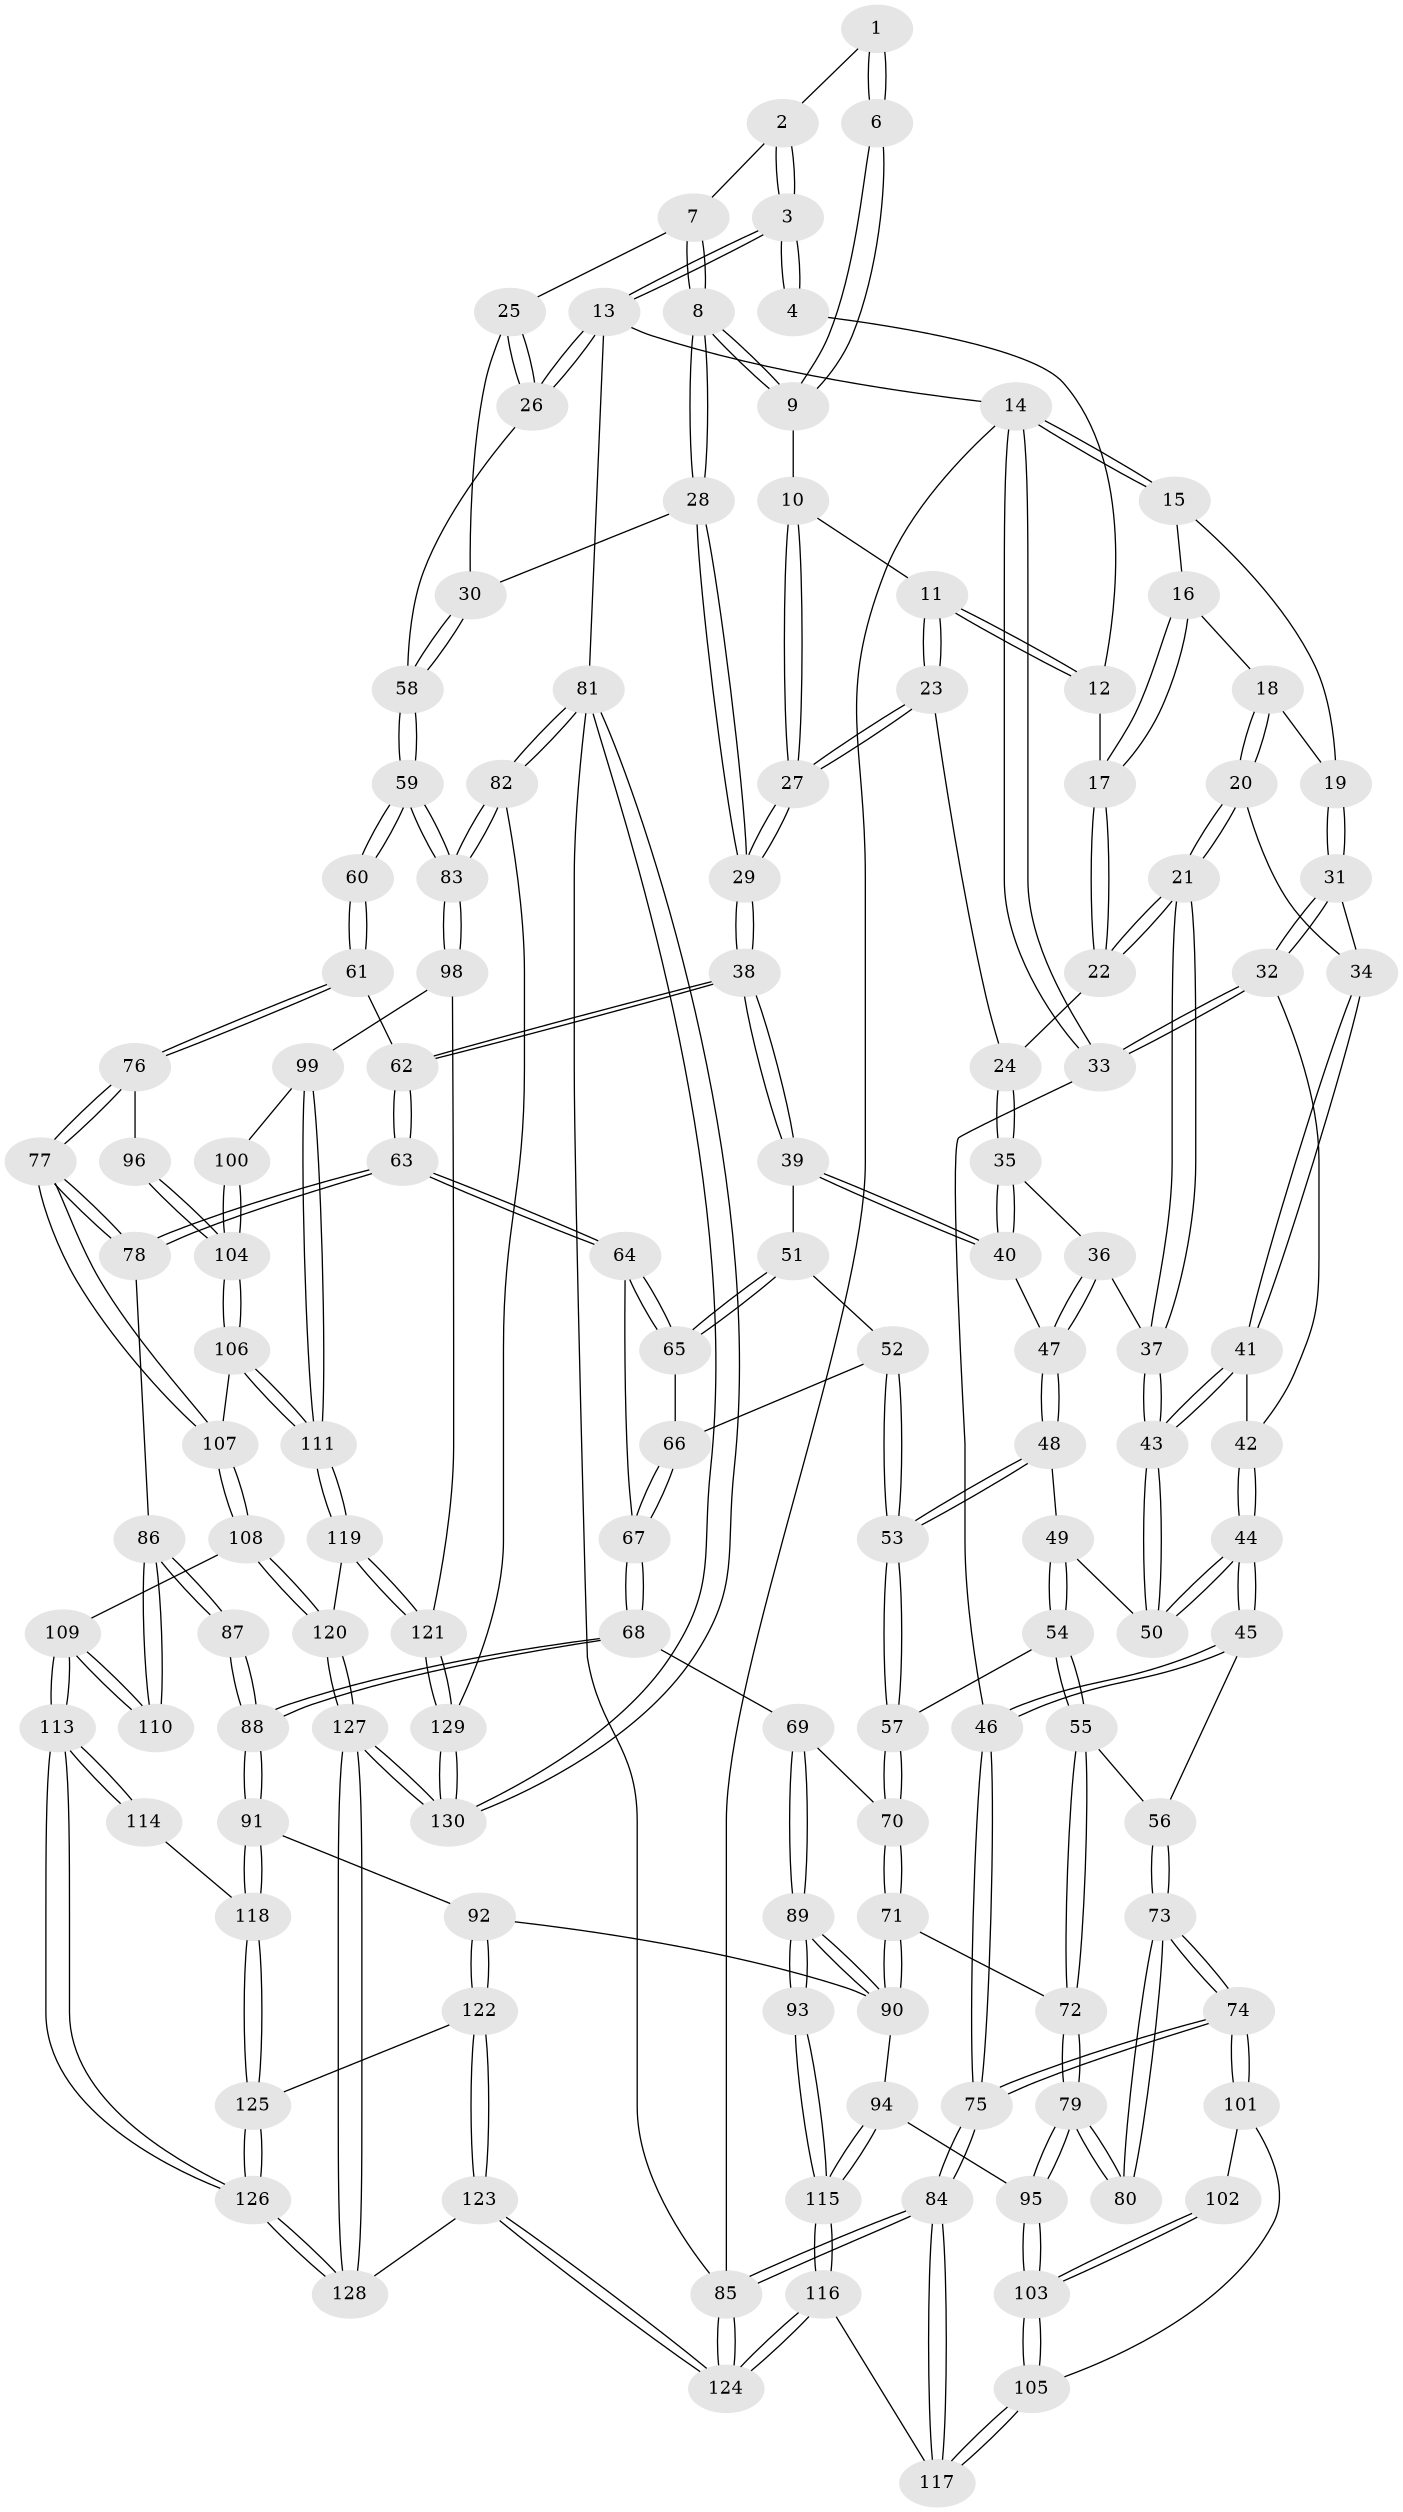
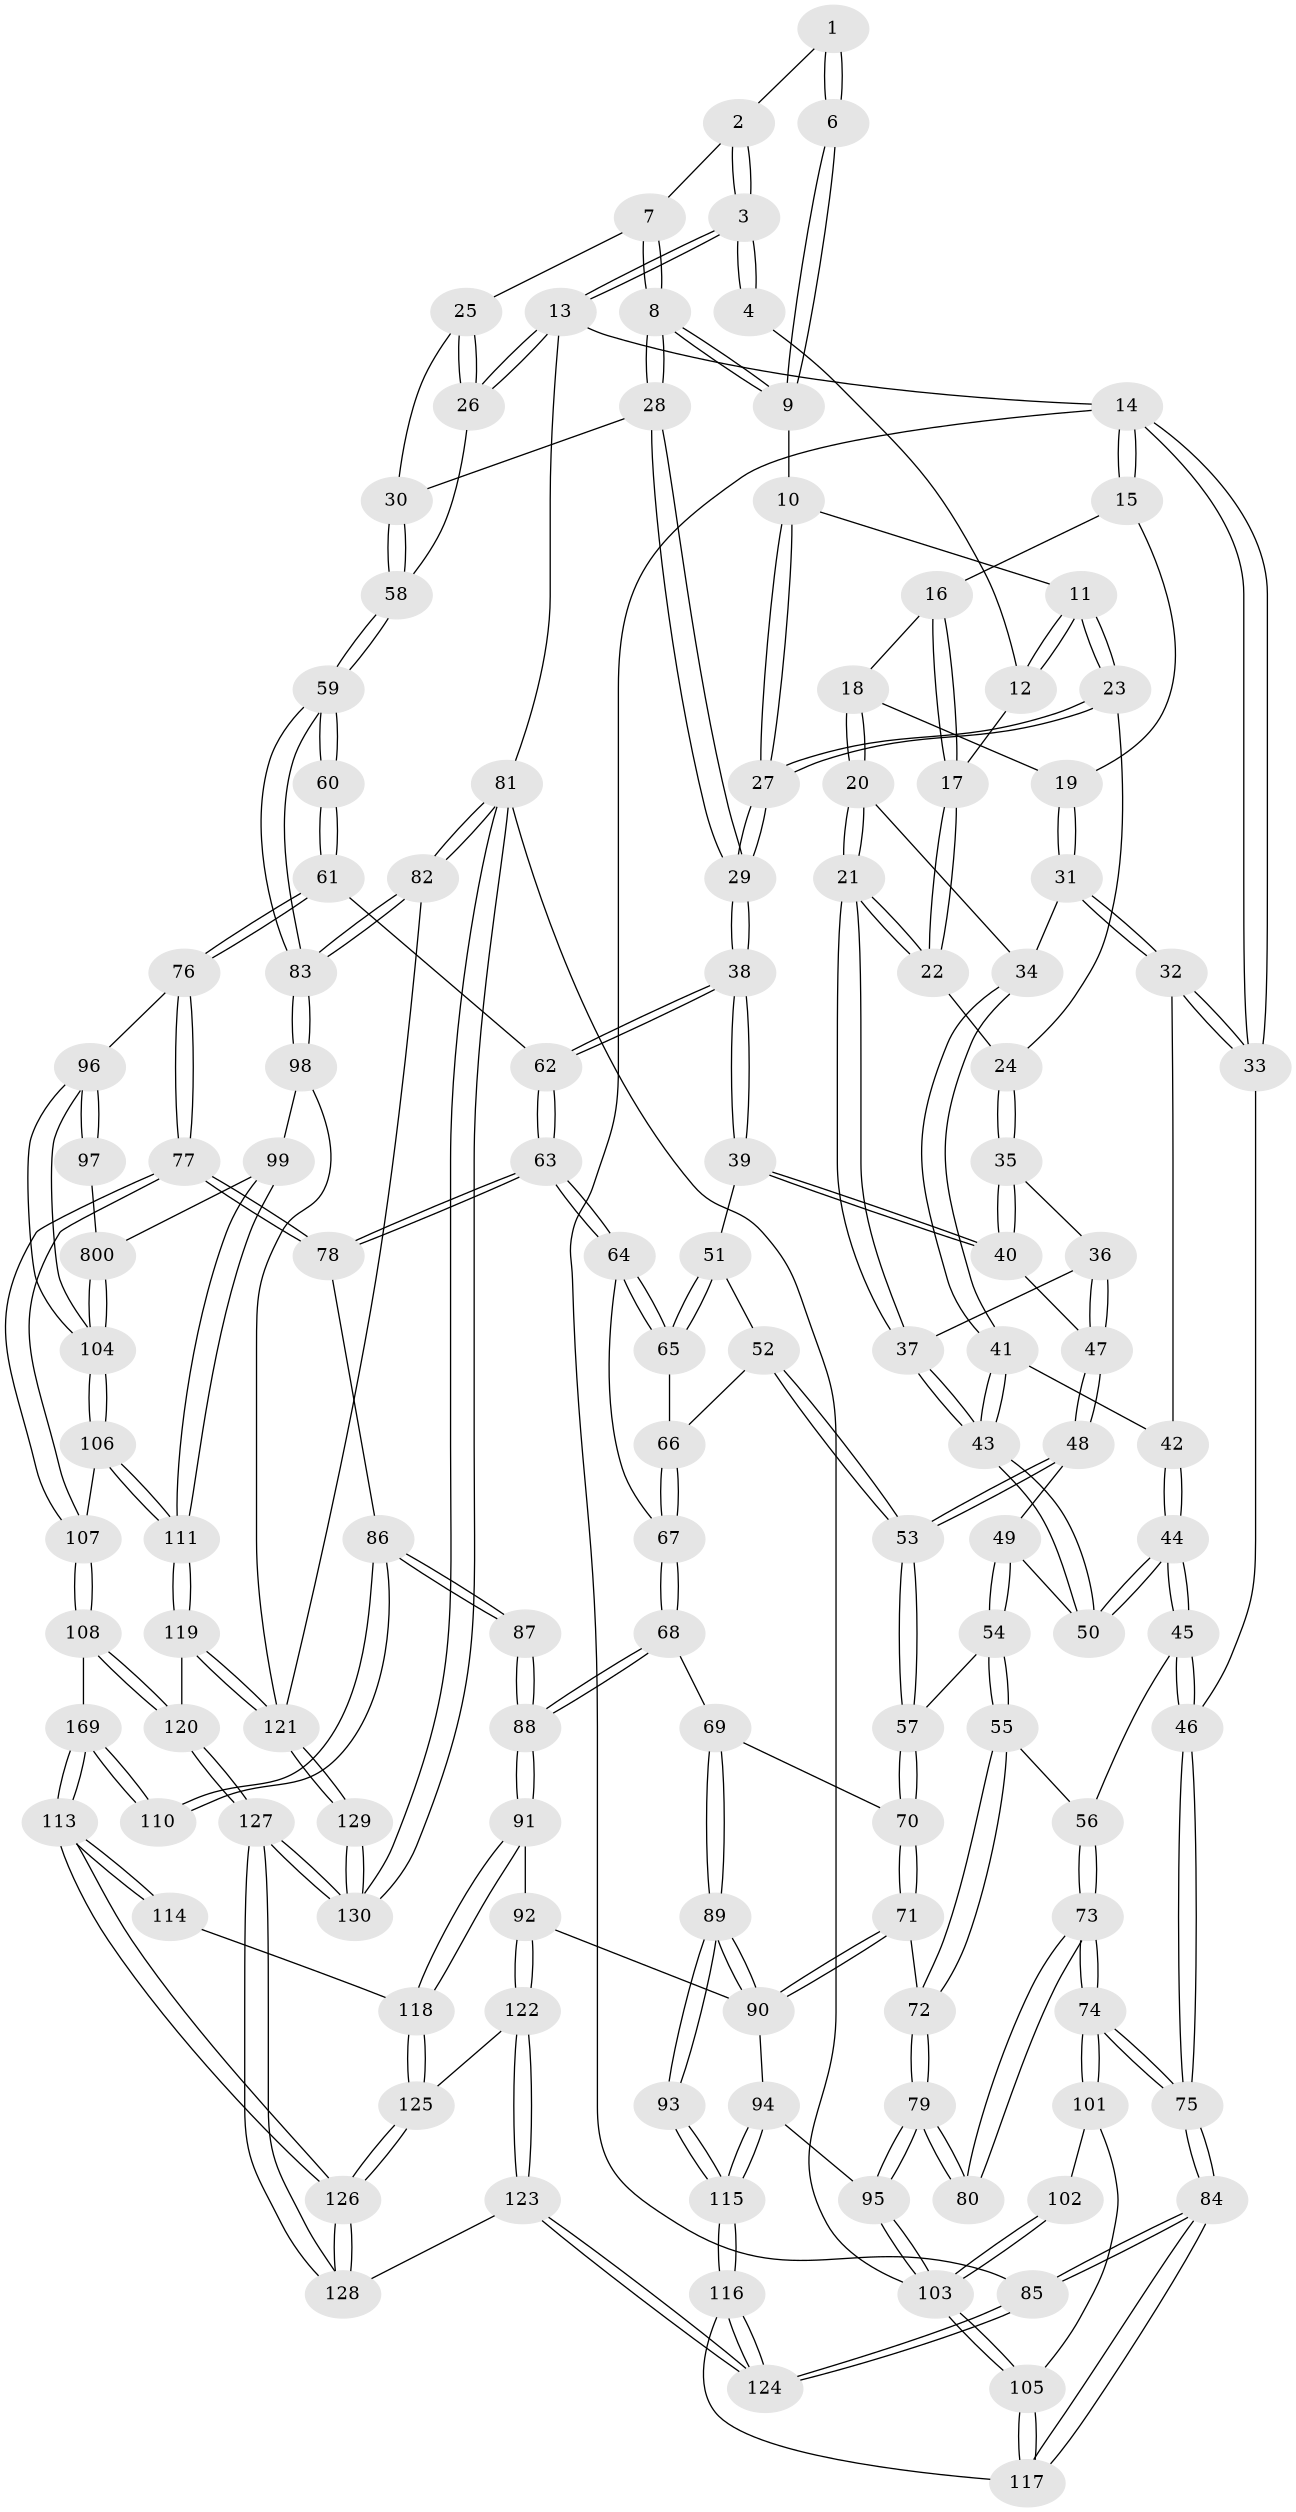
node "97": added
node "100": label "100" -> "800"
edge "82" -- "129": now "82" -- "121"
edge "81" -- "85": now "81" -- "103"
node "109": label "109" -> "169"
